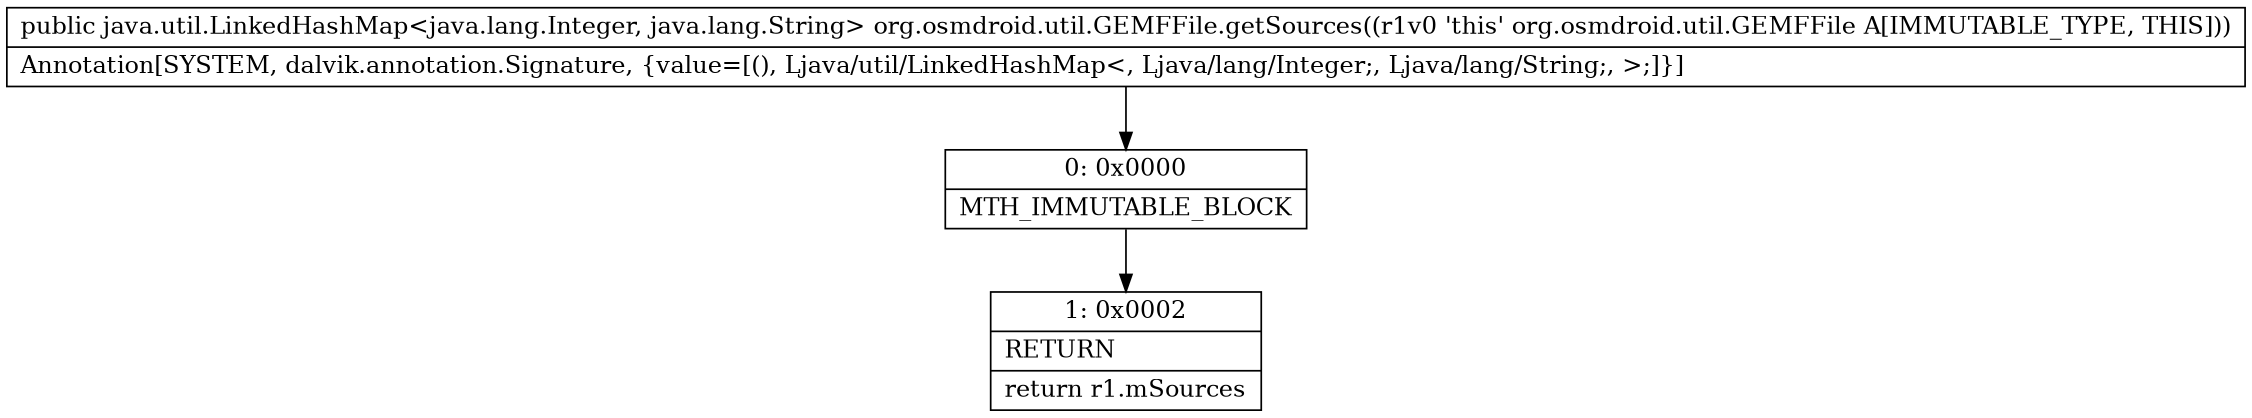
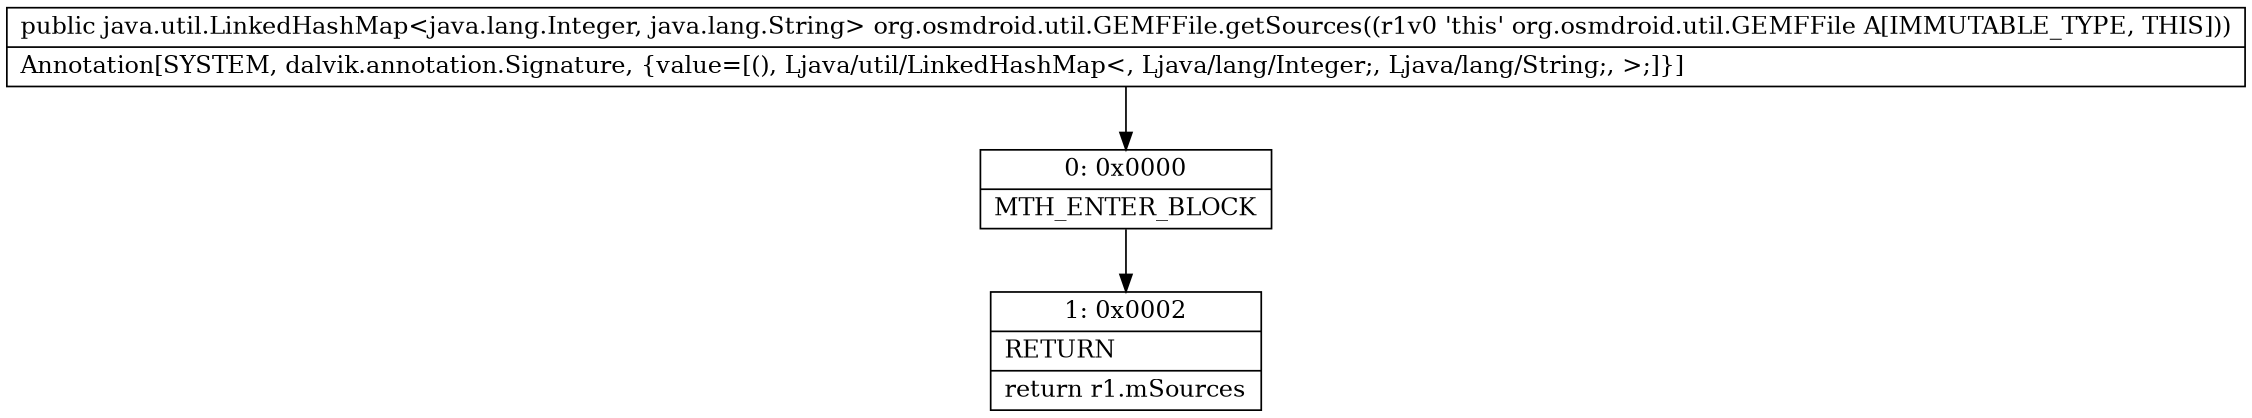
node "0: 0x0000": text "MTH_IMMUTABLE_BLOCK" -> "MTH_ENTER_BLOCK"
